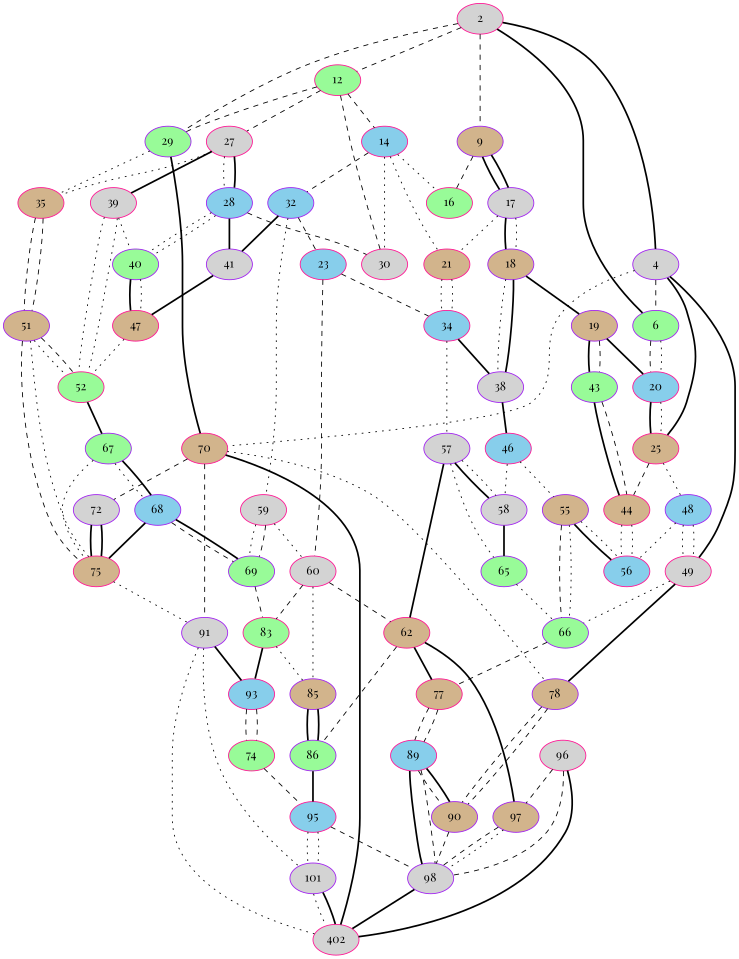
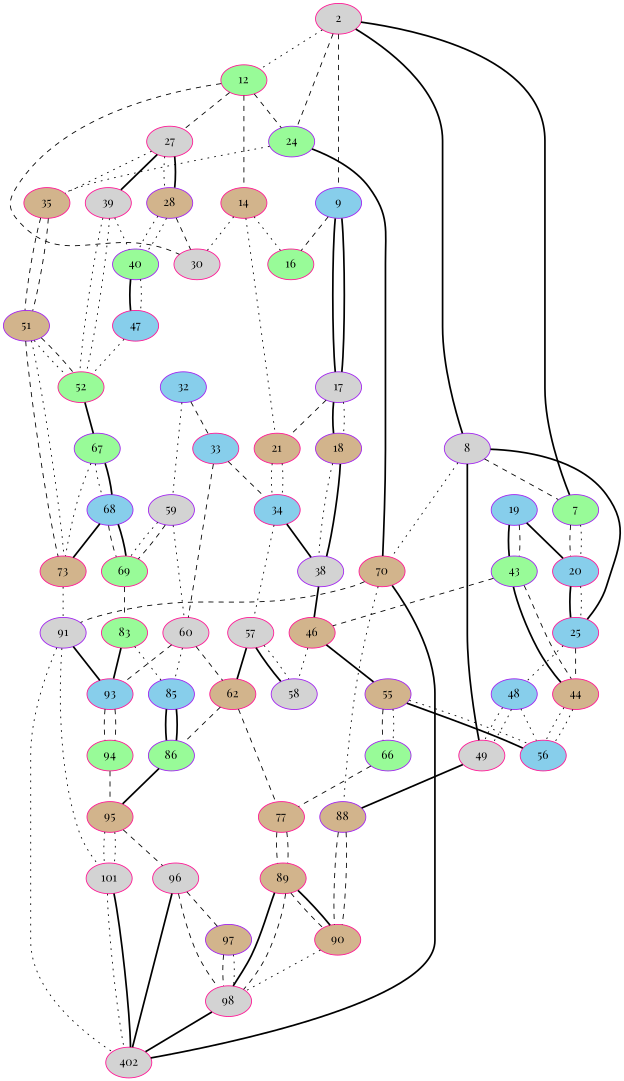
edge "2" -- "12": style dashed -> dotted
node "29": label "29" -> "24"
node "14": fillcolor skyblue -> tan
node "9": fillcolor tan -> skyblue
edge "14" -- "32": removed
node "28": fillcolor skyblue -> tan
edge "17" -- "21": style dotted -> dashed
node "41": removed
node "23": label "23" -> "33"
node "4": label "4" -> "8"
edge "18" -- "19": removed
node "47": fillcolor tan -> skyblue
node "19": fillcolor tan -> skyblue
node "6": label "6" -> "7"
node "57": color purple -> deeppink
node "46": fillcolor skyblue -> tan
node "25": fillcolor tan -> skyblue
edge "46" -- "55": style dotted -> bold
node "72": removed
node "59": color deeppink -> purple
node "75": label "75" -> "73"
node "69": color purple -> deeppink
node "65": removed
edge "60" -- "83": now "60" -- "93"
edge "43" -- "46": added
edge "49" -- "66": removed
edge "62" -- "77": style bold -> dashed
node "85": fillcolor tan -> skyblue
node "78": label "78" -> "88"
edge "62" -- "97": removed
node "74": label "74" -> "94"
node "89": fillcolor skyblue -> tan
node "95": fillcolor skyblue -> tan
node "90": color purple -> deeppink
edge "95" -- "98": now "95" -- "96"
edge "90" -- "98": style dashed -> dotted
node "101": color purple -> deeppink
node "98": color purple -> deeppink
